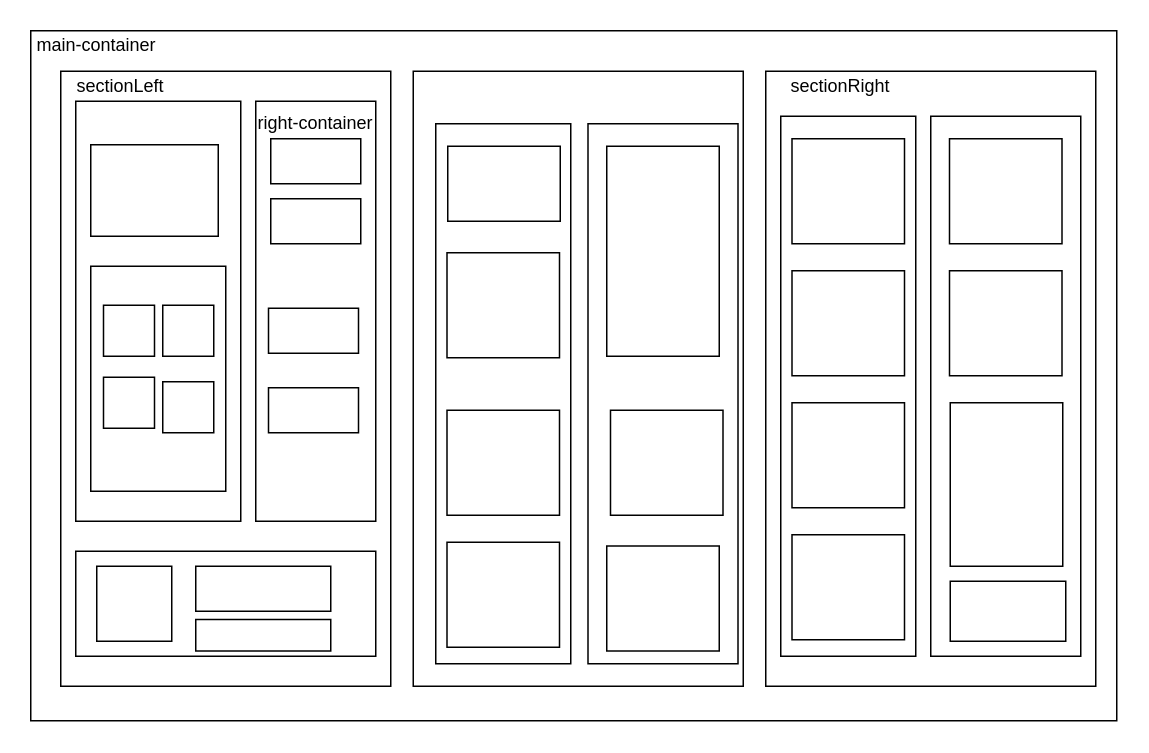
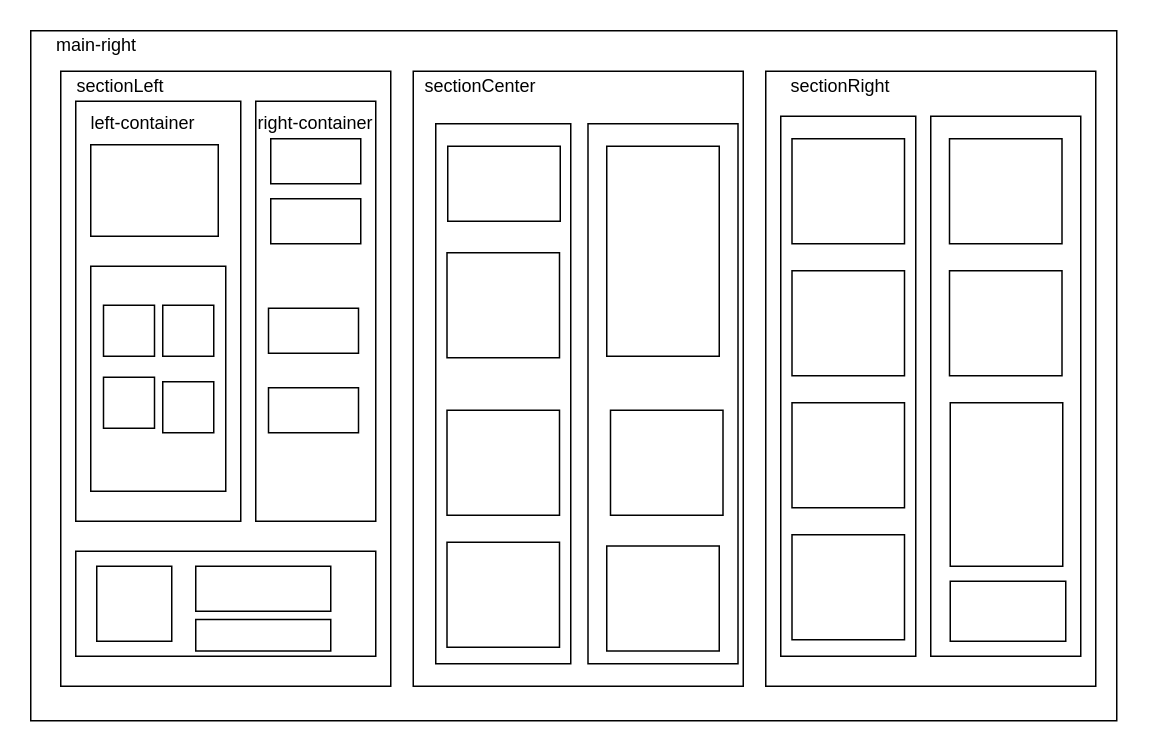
node "main-container": label "main-container" -> "main-right"
node "sectionCenter": added
node "left-container": added
